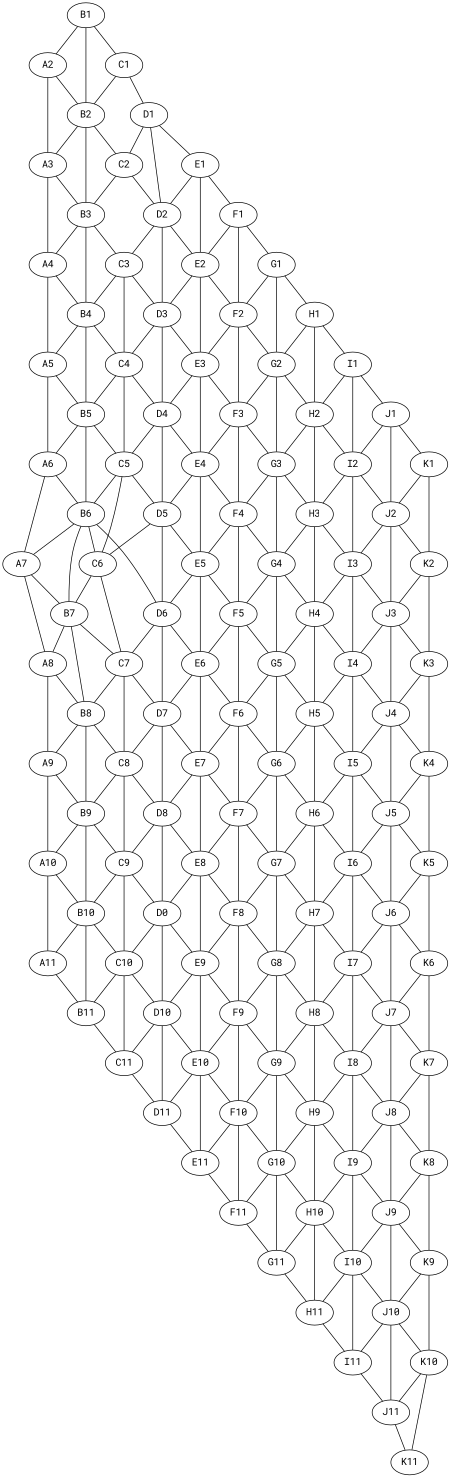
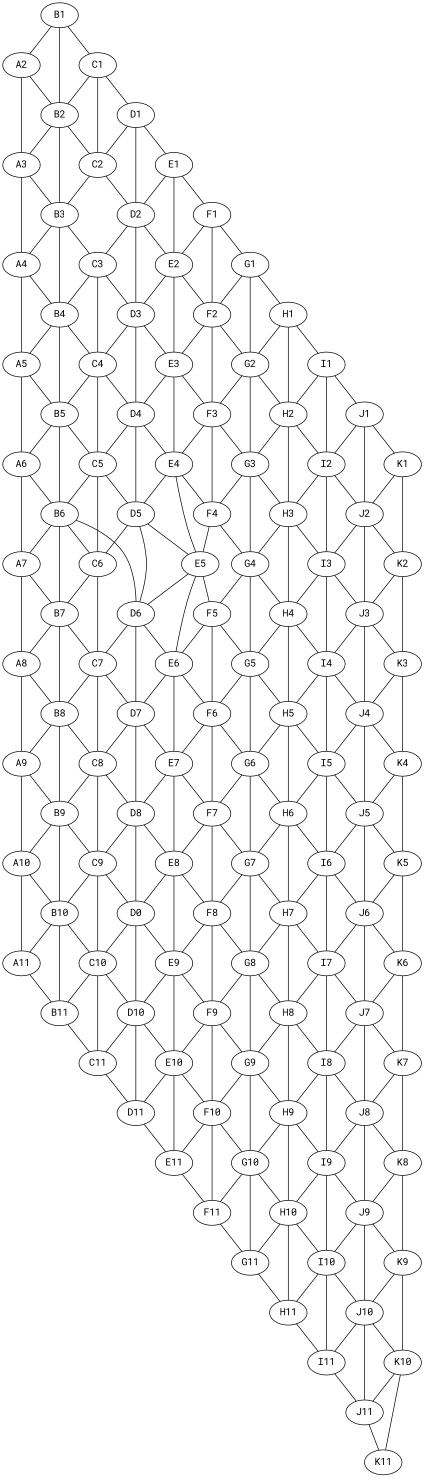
edge "C1" -- "C2": added
edge "F4" -- "F5": removed
